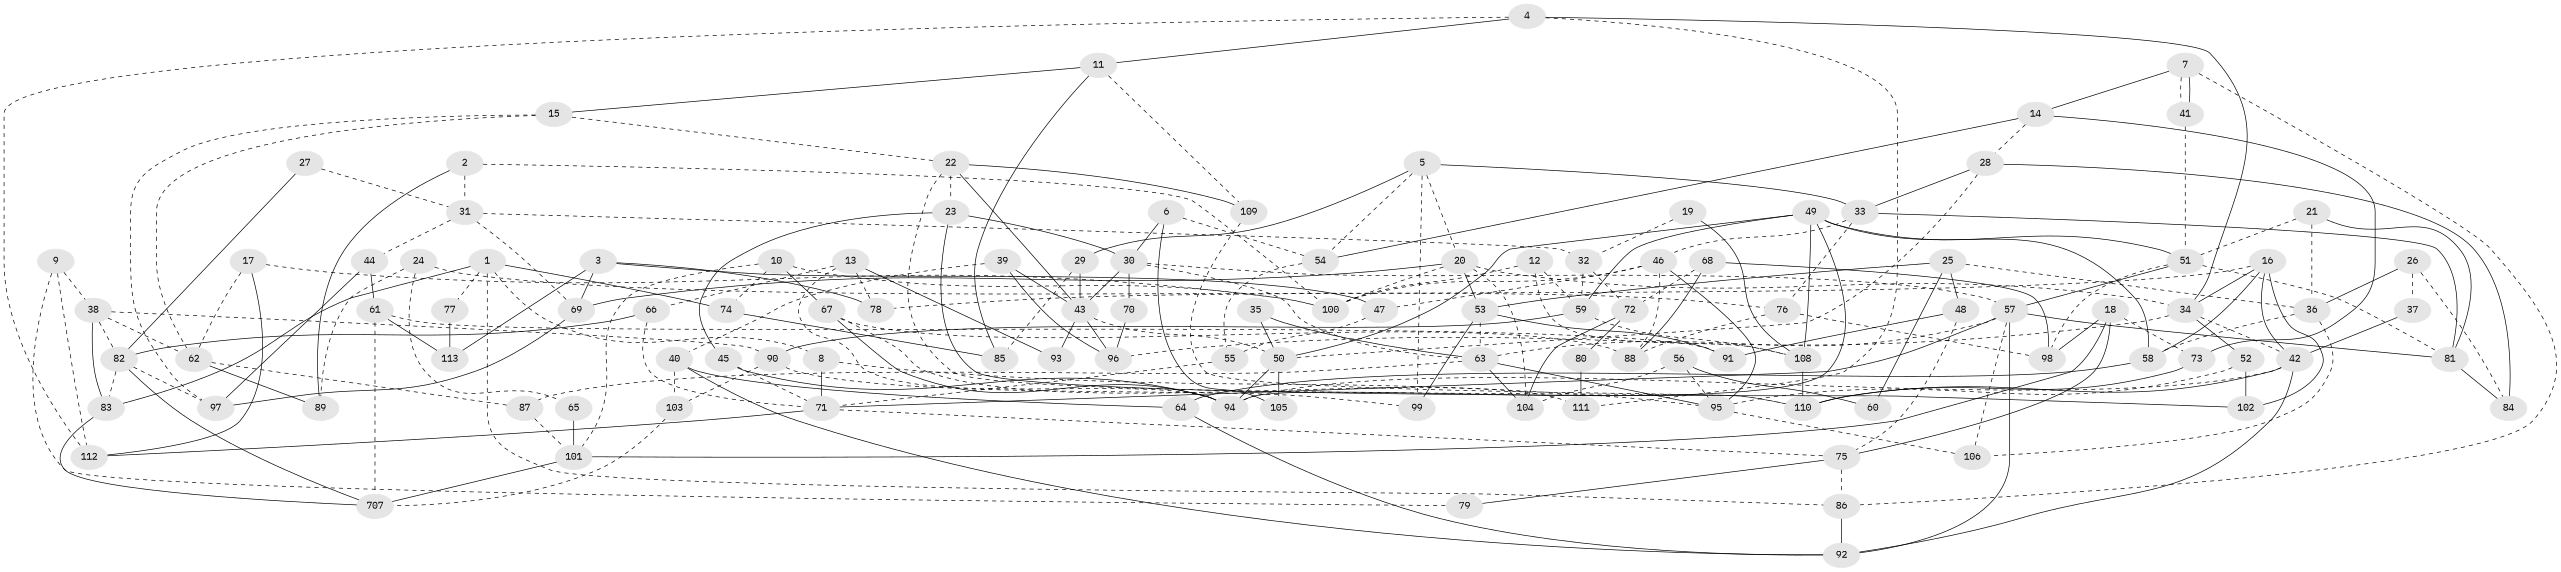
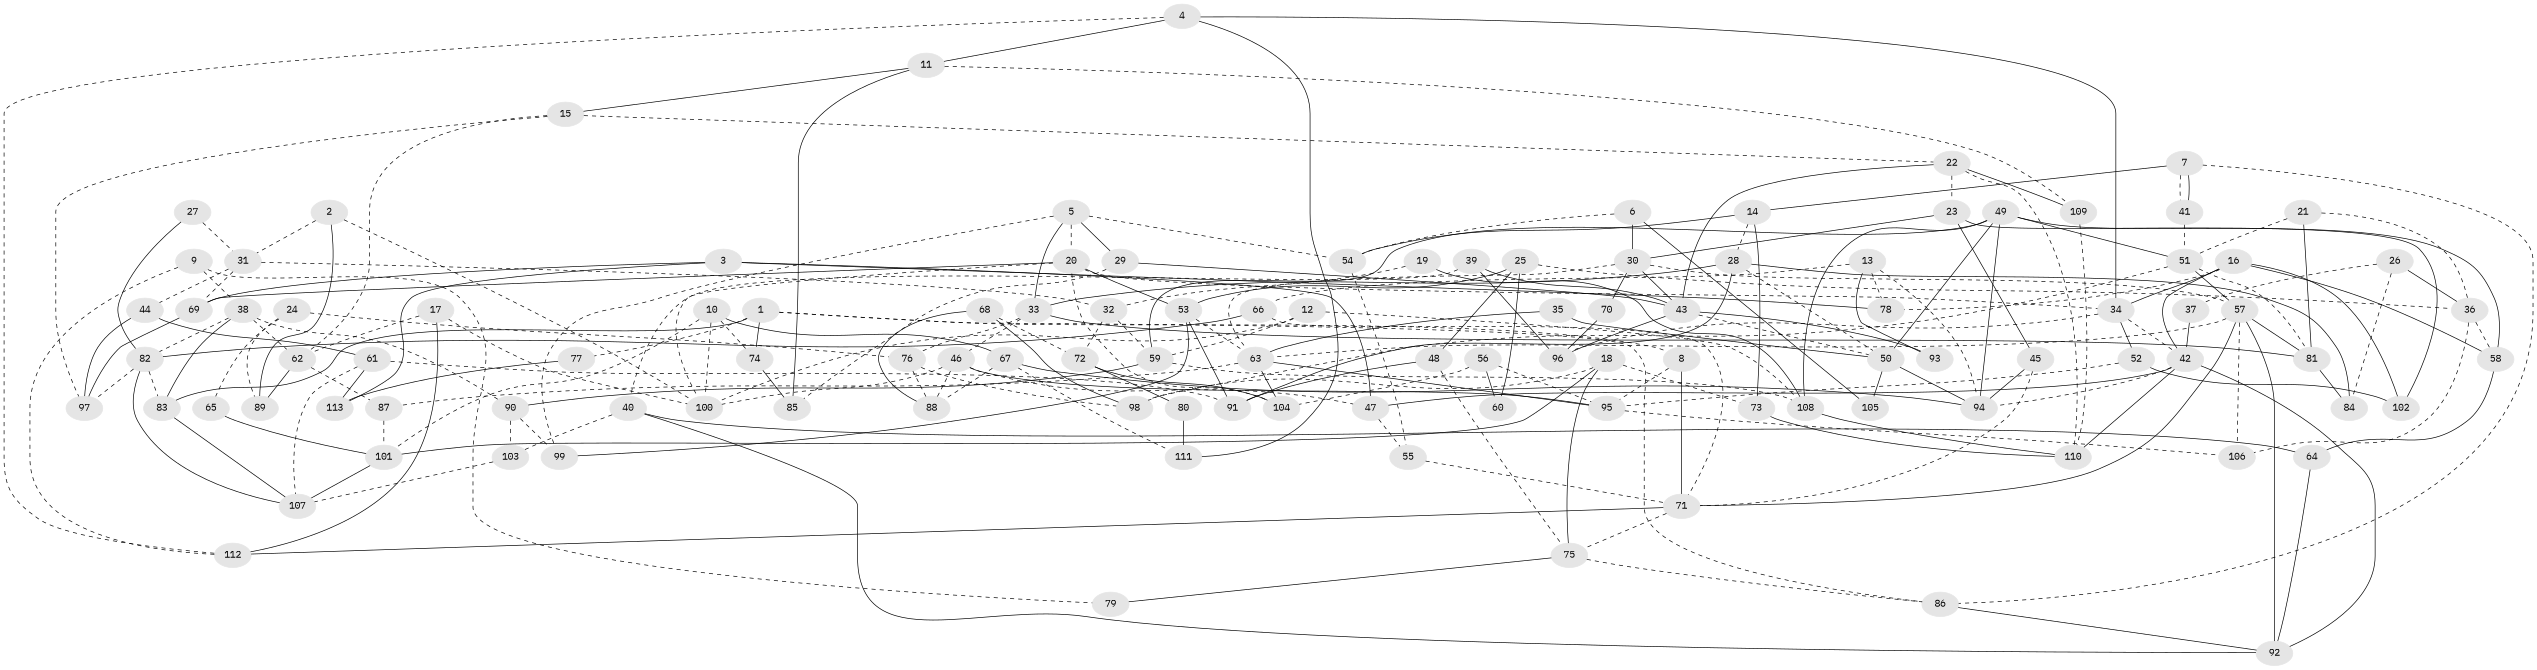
edge "4" -- "111": style dashed -> solid
edge "18" -- "98": style solid -> dashed
edge "28" -- "91": added
edge "42" -- "47": added
node "707": label "707" -> "107"
